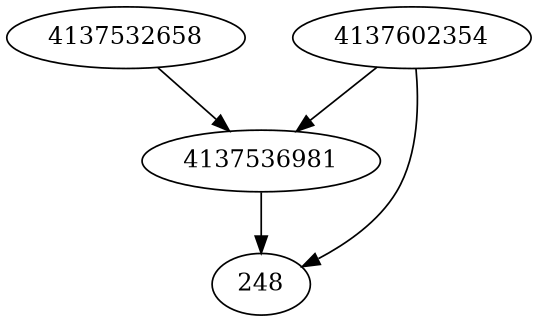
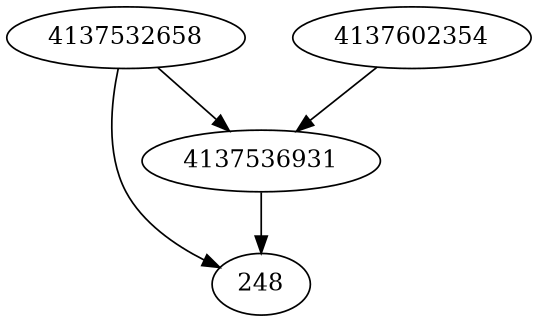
node "4137536981": label "4137536981" -> "4137536931"
edge "4137602354" -> "248": now "4137532658" -> "248"
